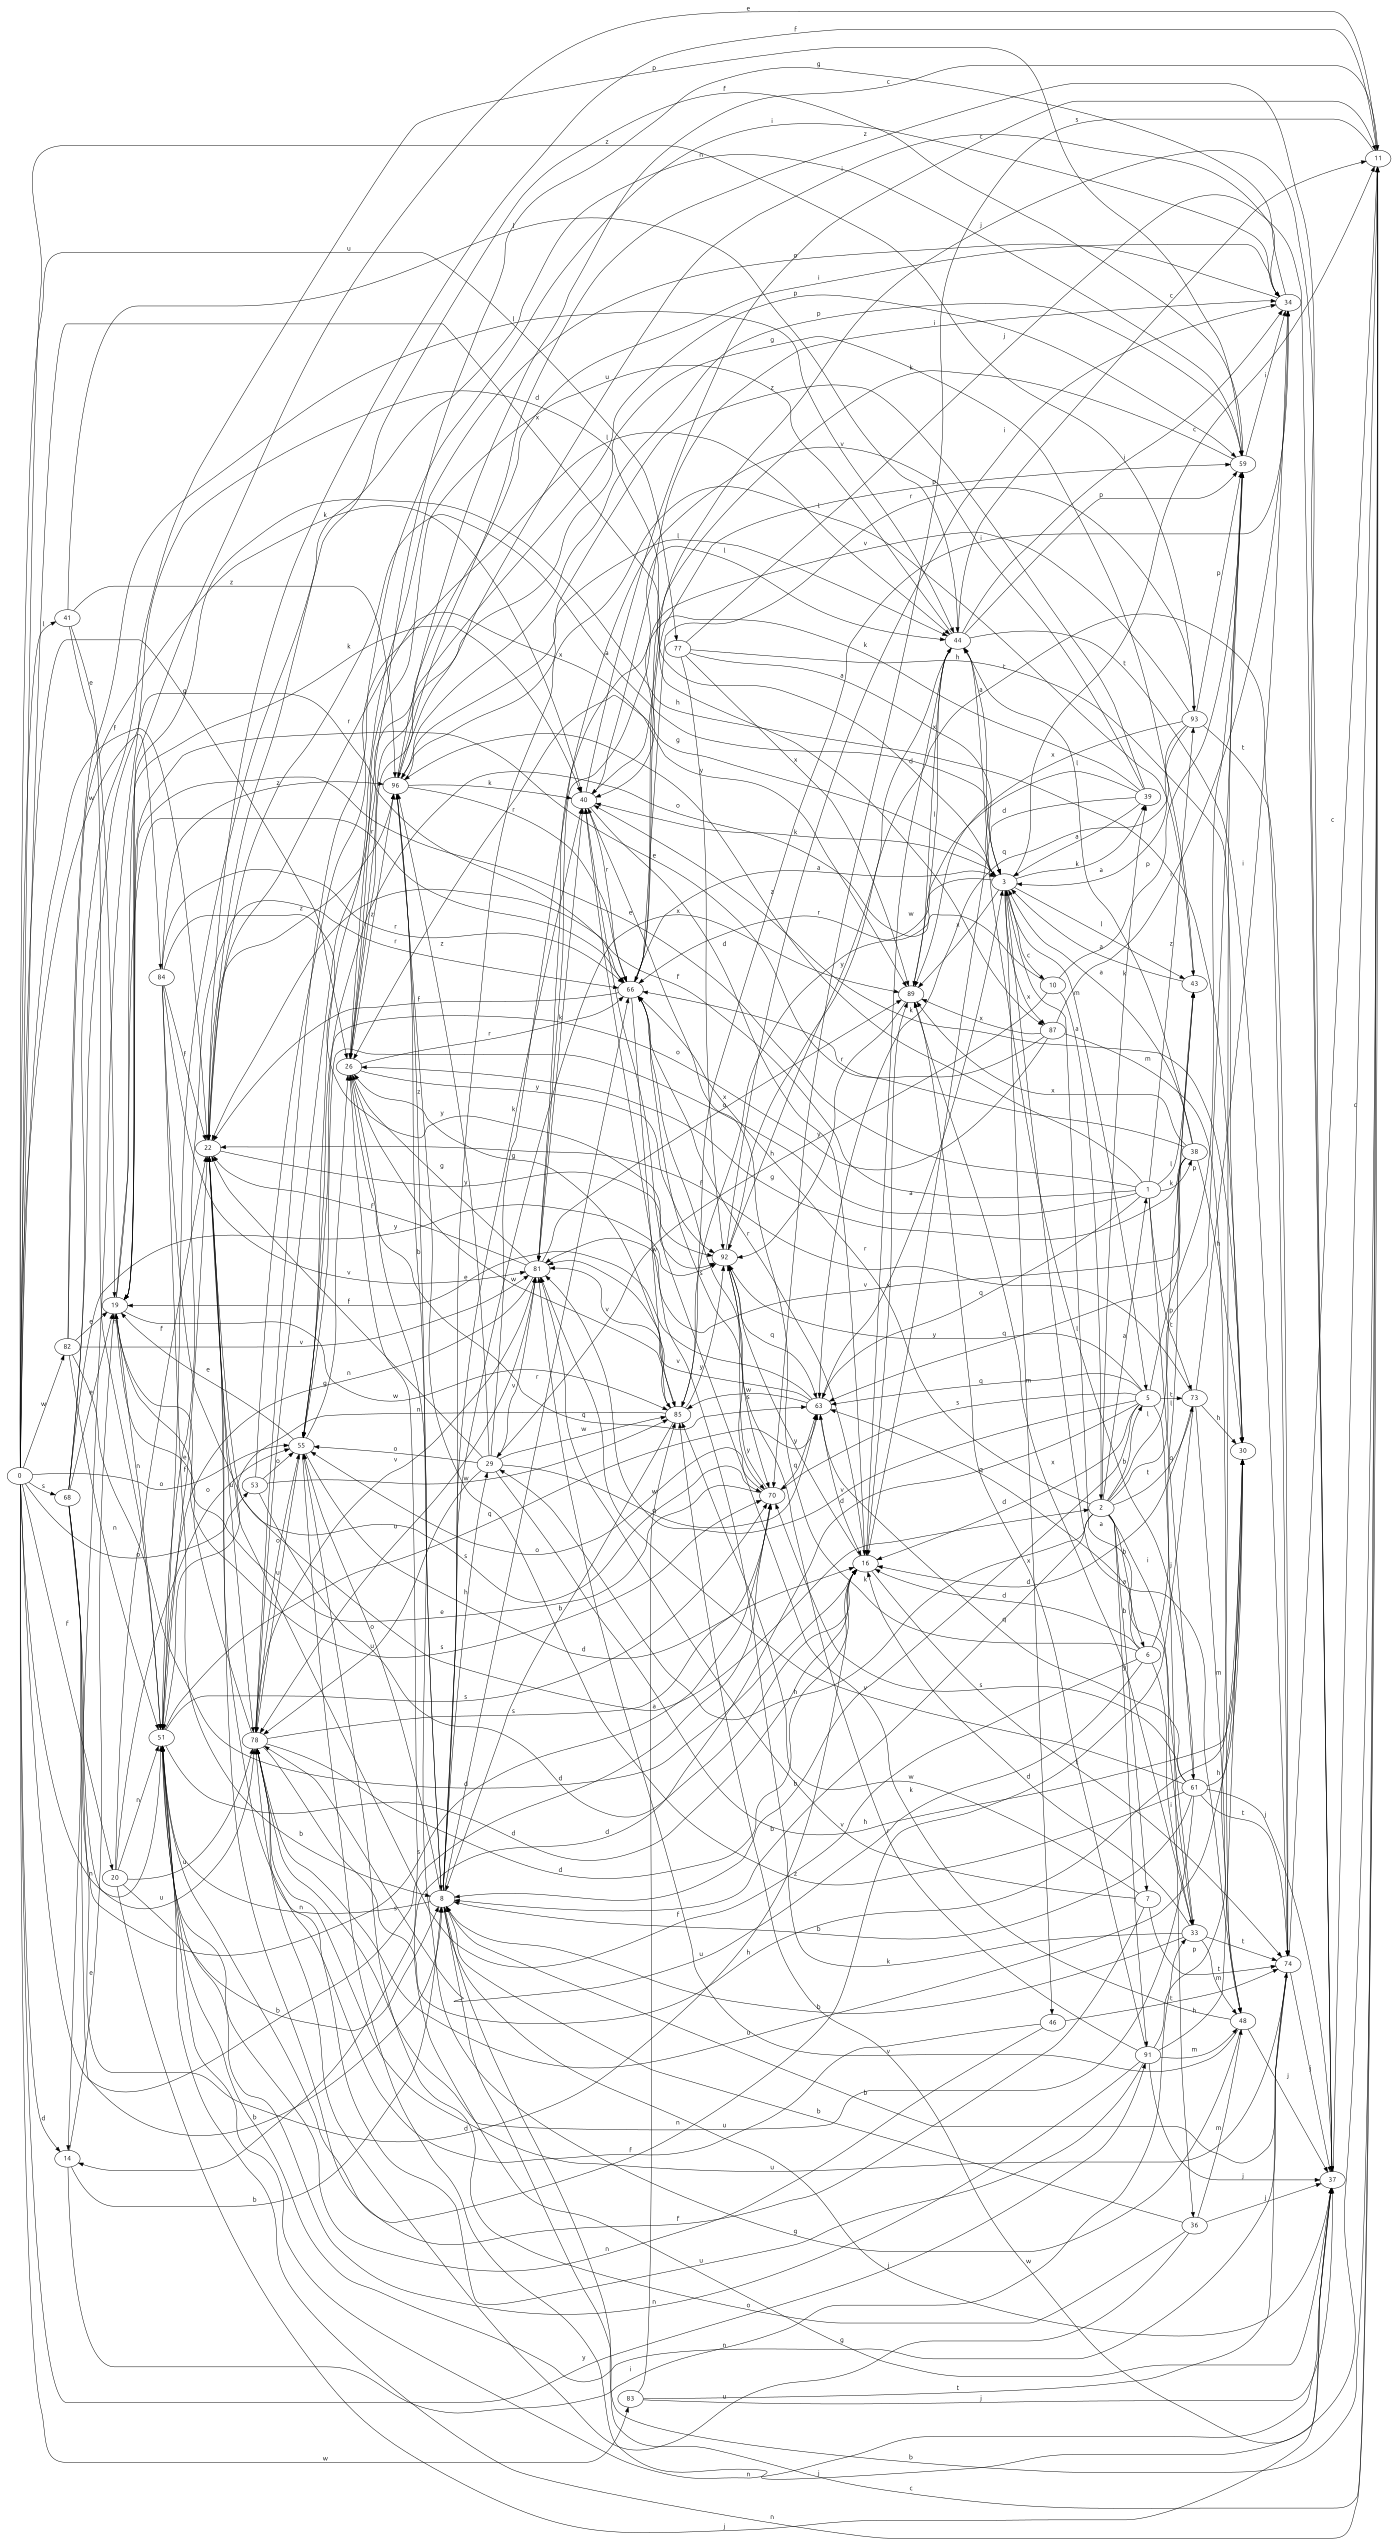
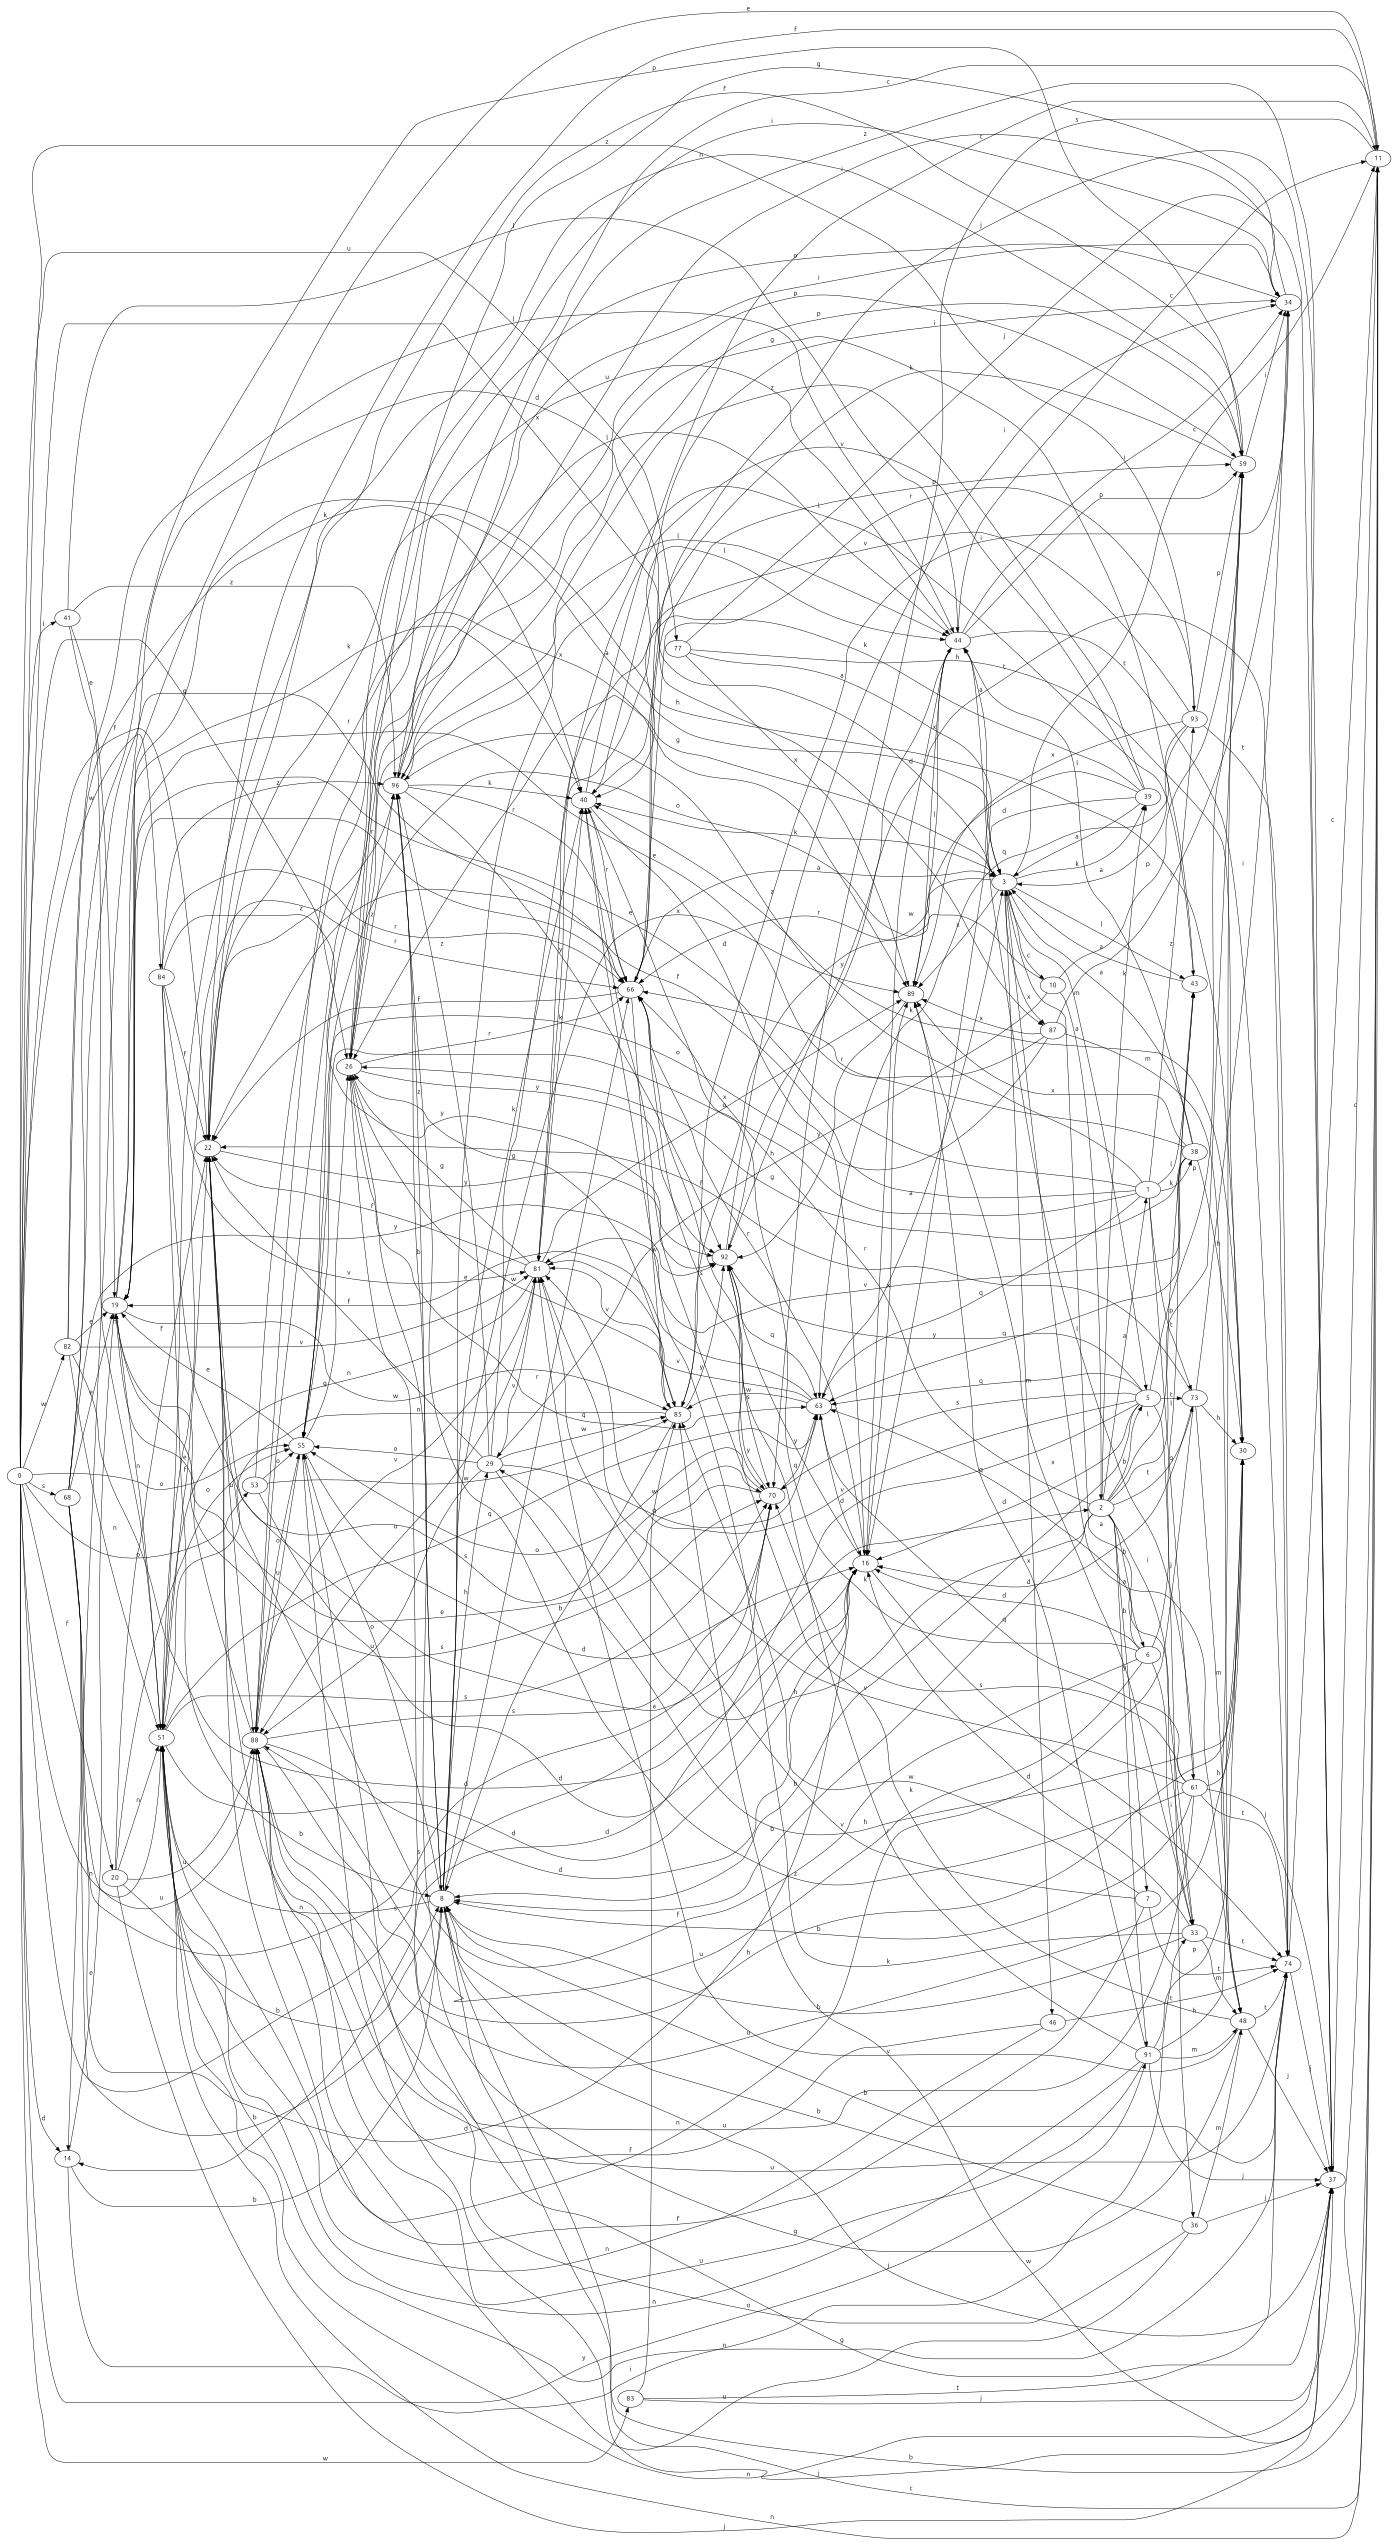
edge "77" -> "92": now "96" -> "92"
node "78": label "78" -> "88"
edge "48" -> "74": added, label "t"
